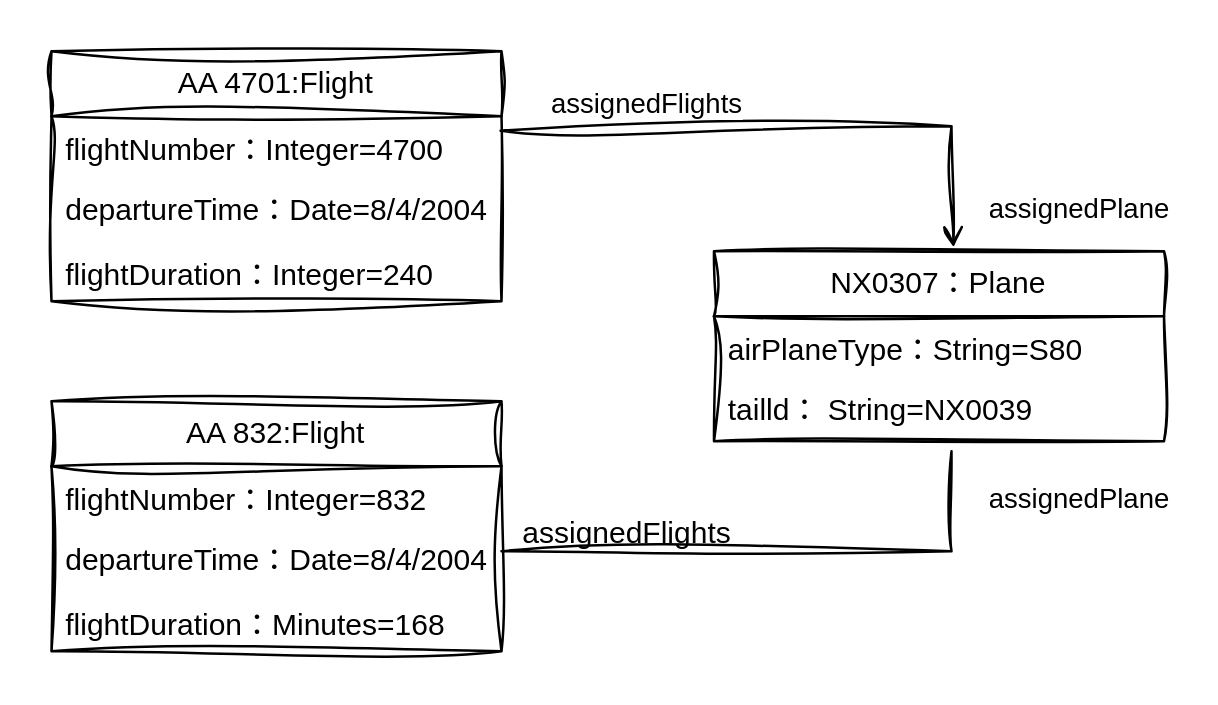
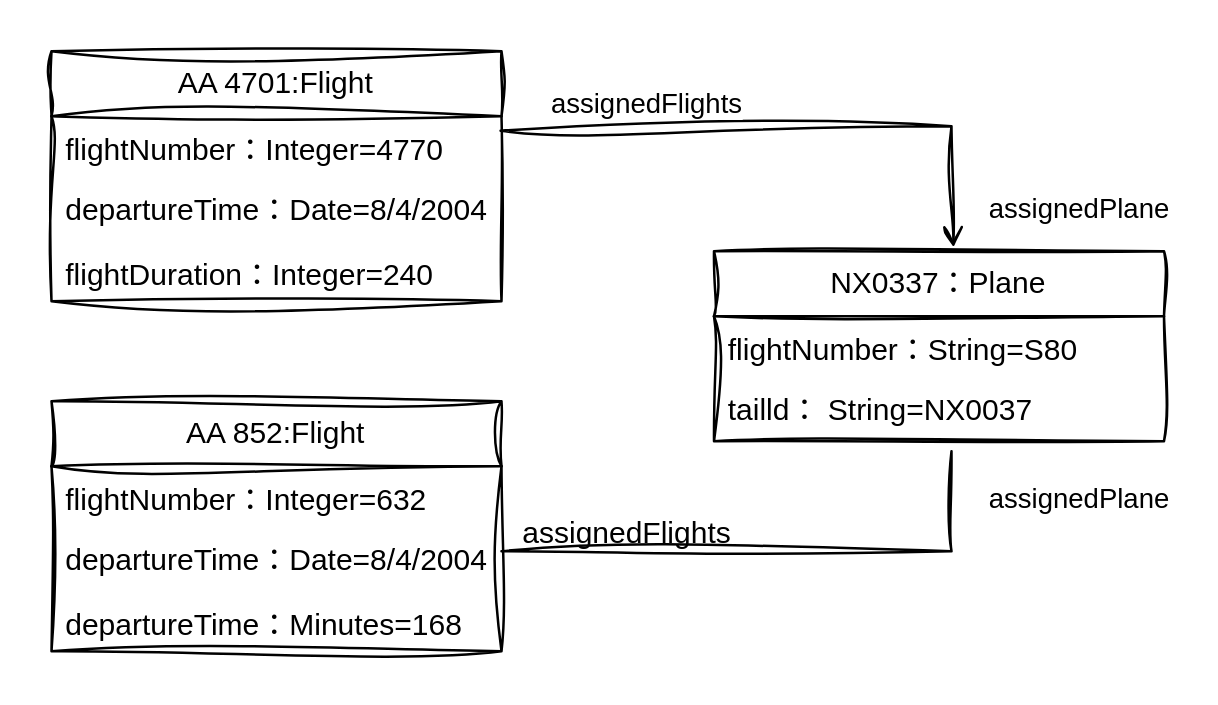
node "flightNumber：Integer=4700": label "flightNumber：Integer=4700" -> "flightNumber：Integer=4770"
node "NX0307：Plane": label "NX0307：Plane" -> "NX0337：Plane"
node "airPlaneType：String=S80": label "airPlaneType：String=S80" -> "flightNumber：String=S80"
node "tailld： String=NX0039": label "tailld： String=NX0039" -> "tailld： String=NX0037"
node "AA 832:Flight": label "AA 832:Flight" -> "AA 852:Flight"
node "flightNumber：Integer=832": label "flightNumber：Integer=832" -> "flightNumber：Integer=632"
node "flightDuration：Minutes=168": label "flightDuration：Minutes=168" -> "departureTime：Minutes=168"
